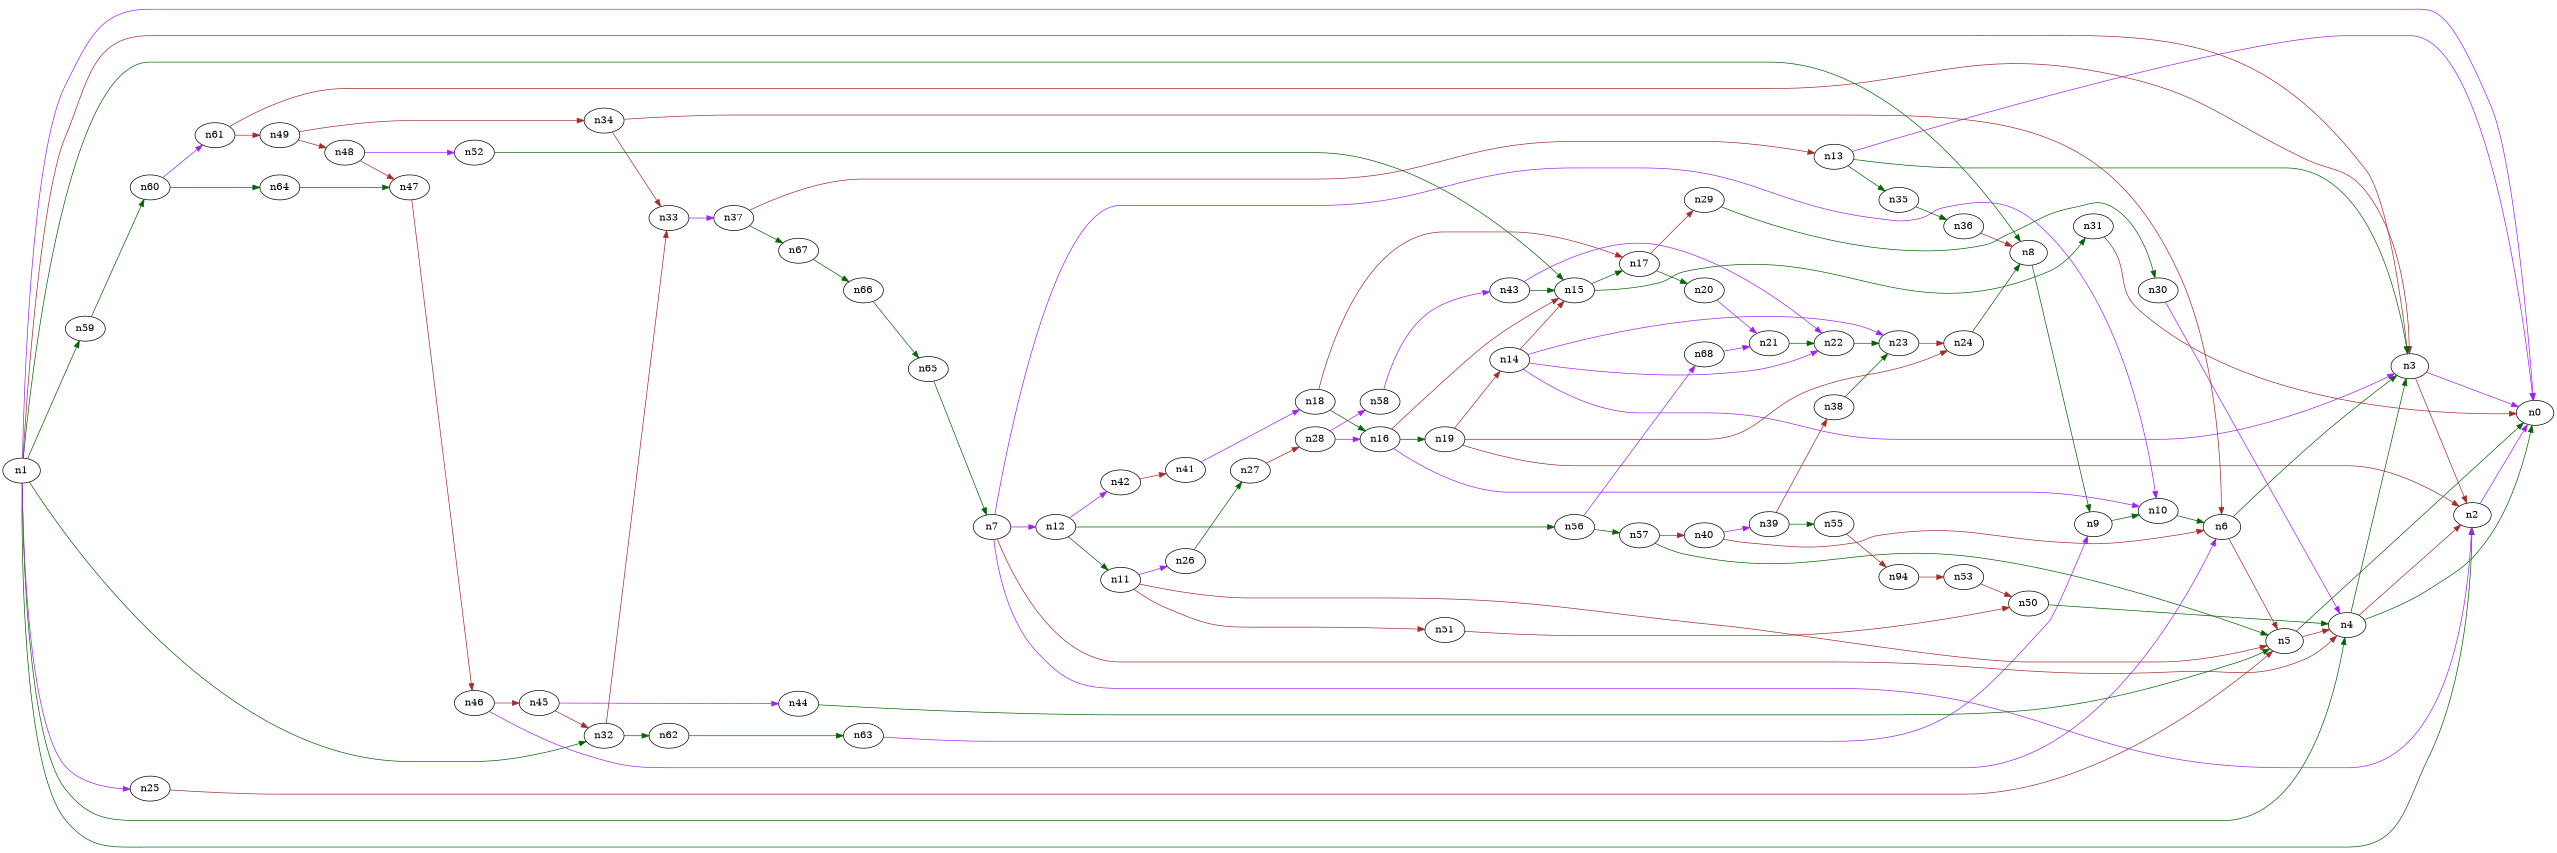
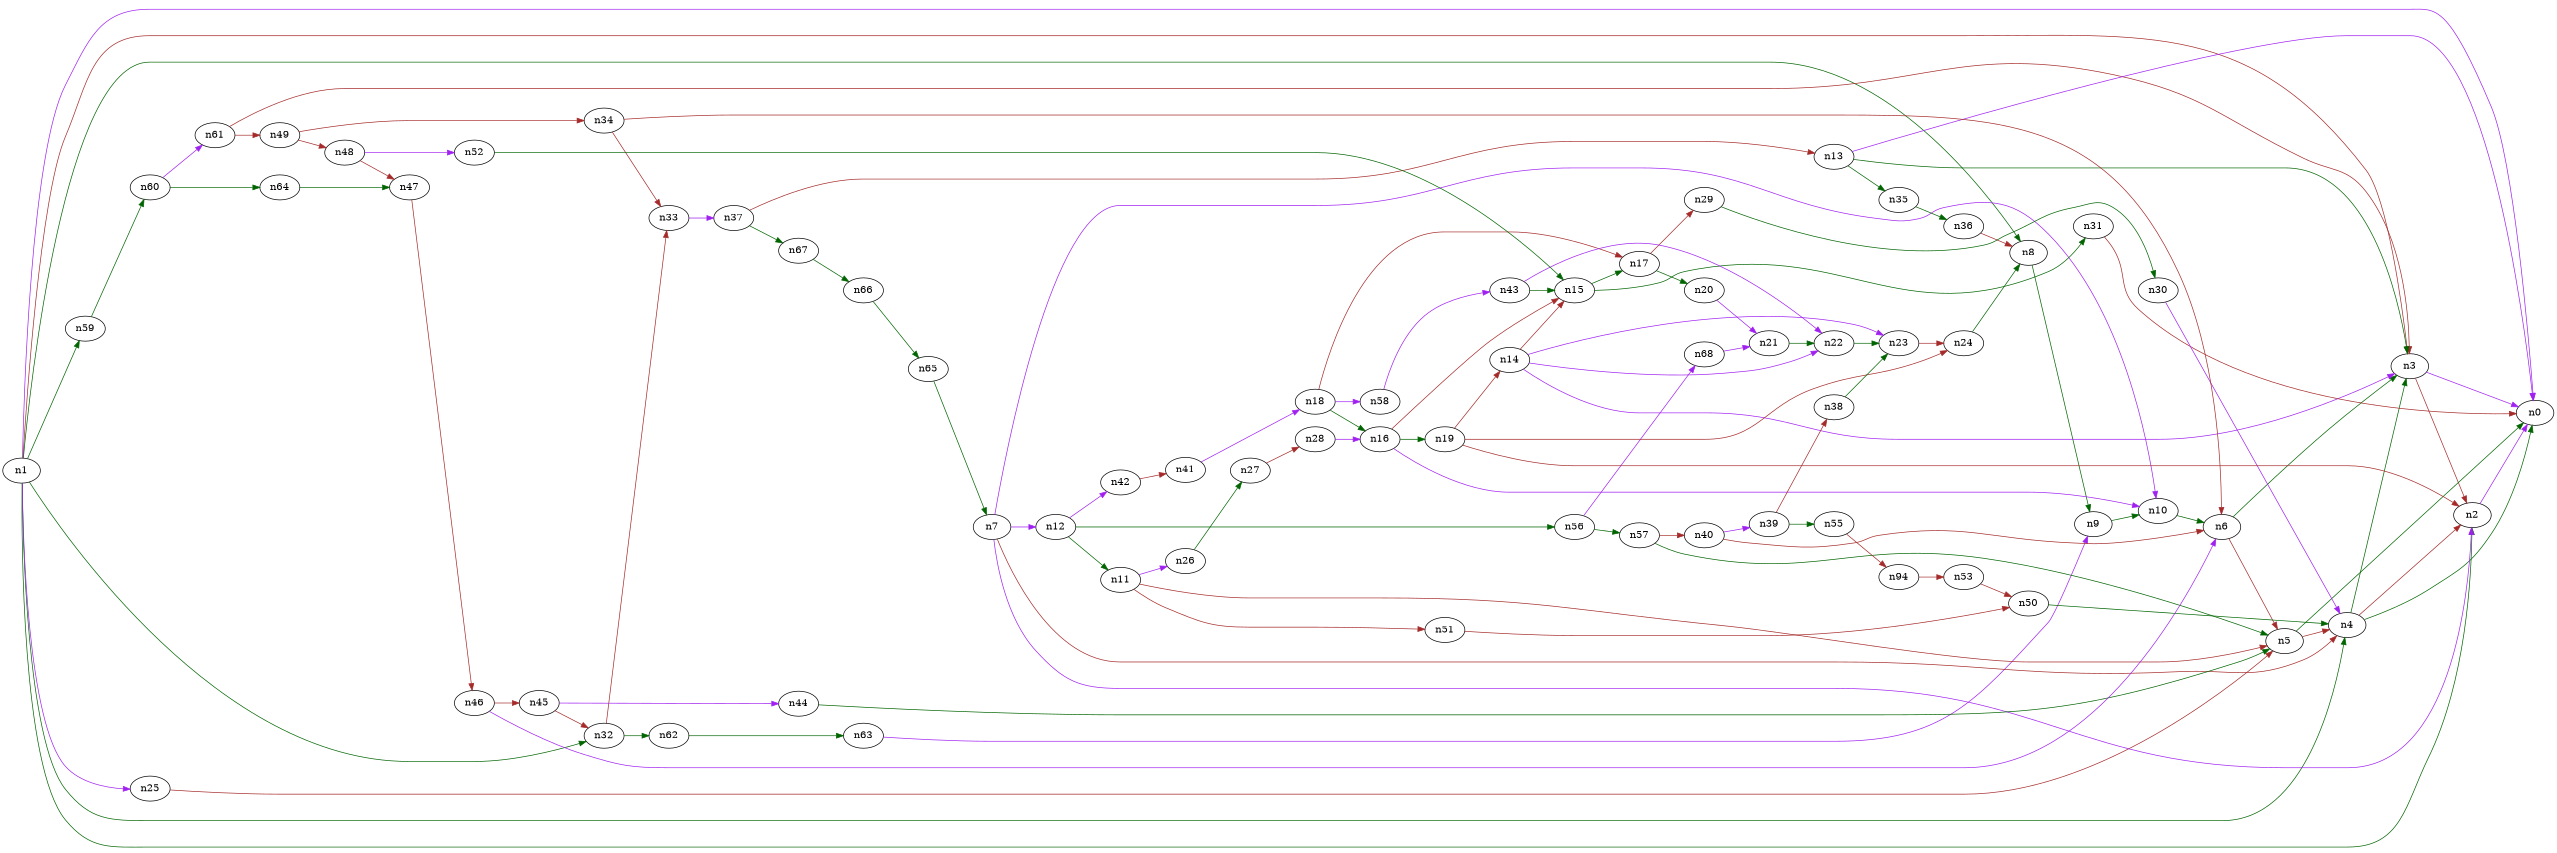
edge "n28" -> "n58": now "n18" -> "n58"
